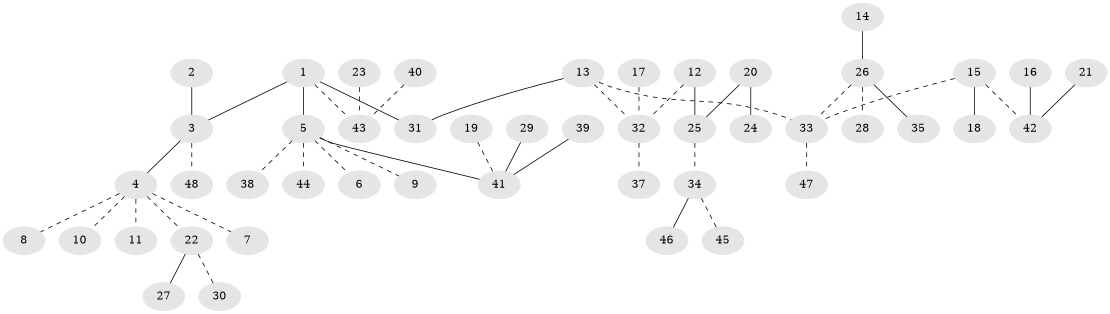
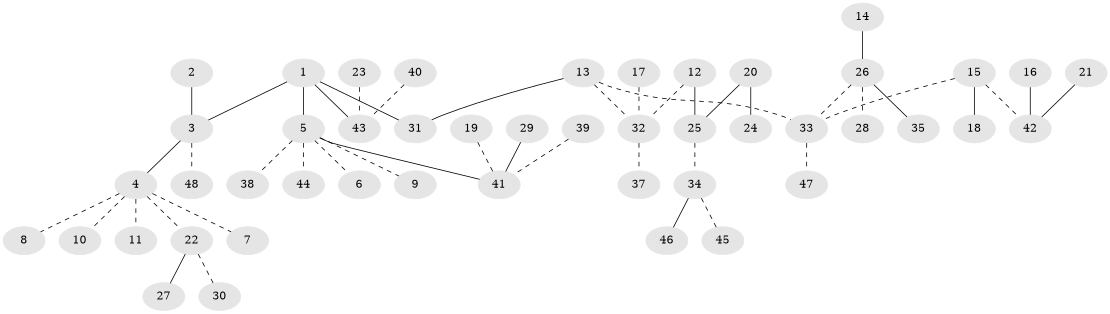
edge "1" -- "43": style dashed -> solid
edge "39" -- "41": style solid -> dashed
